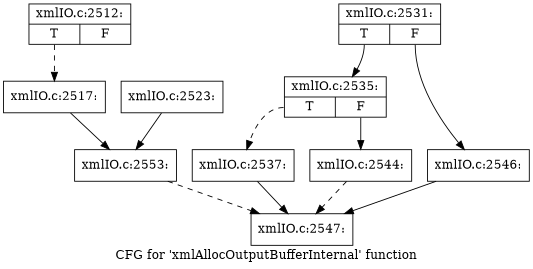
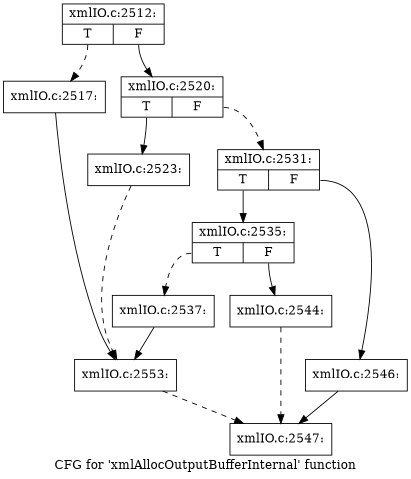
node "xmlIO.c:2520:": added
edge "xmlIO.c:2523:" -> "xmlIO.c:2553:": style solid -> dashed
edge "xmlIO.c:2537:" -> "xmlIO.c:2547:": now "xmlIO.c:2537:" -> "xmlIO.c:2553:"
